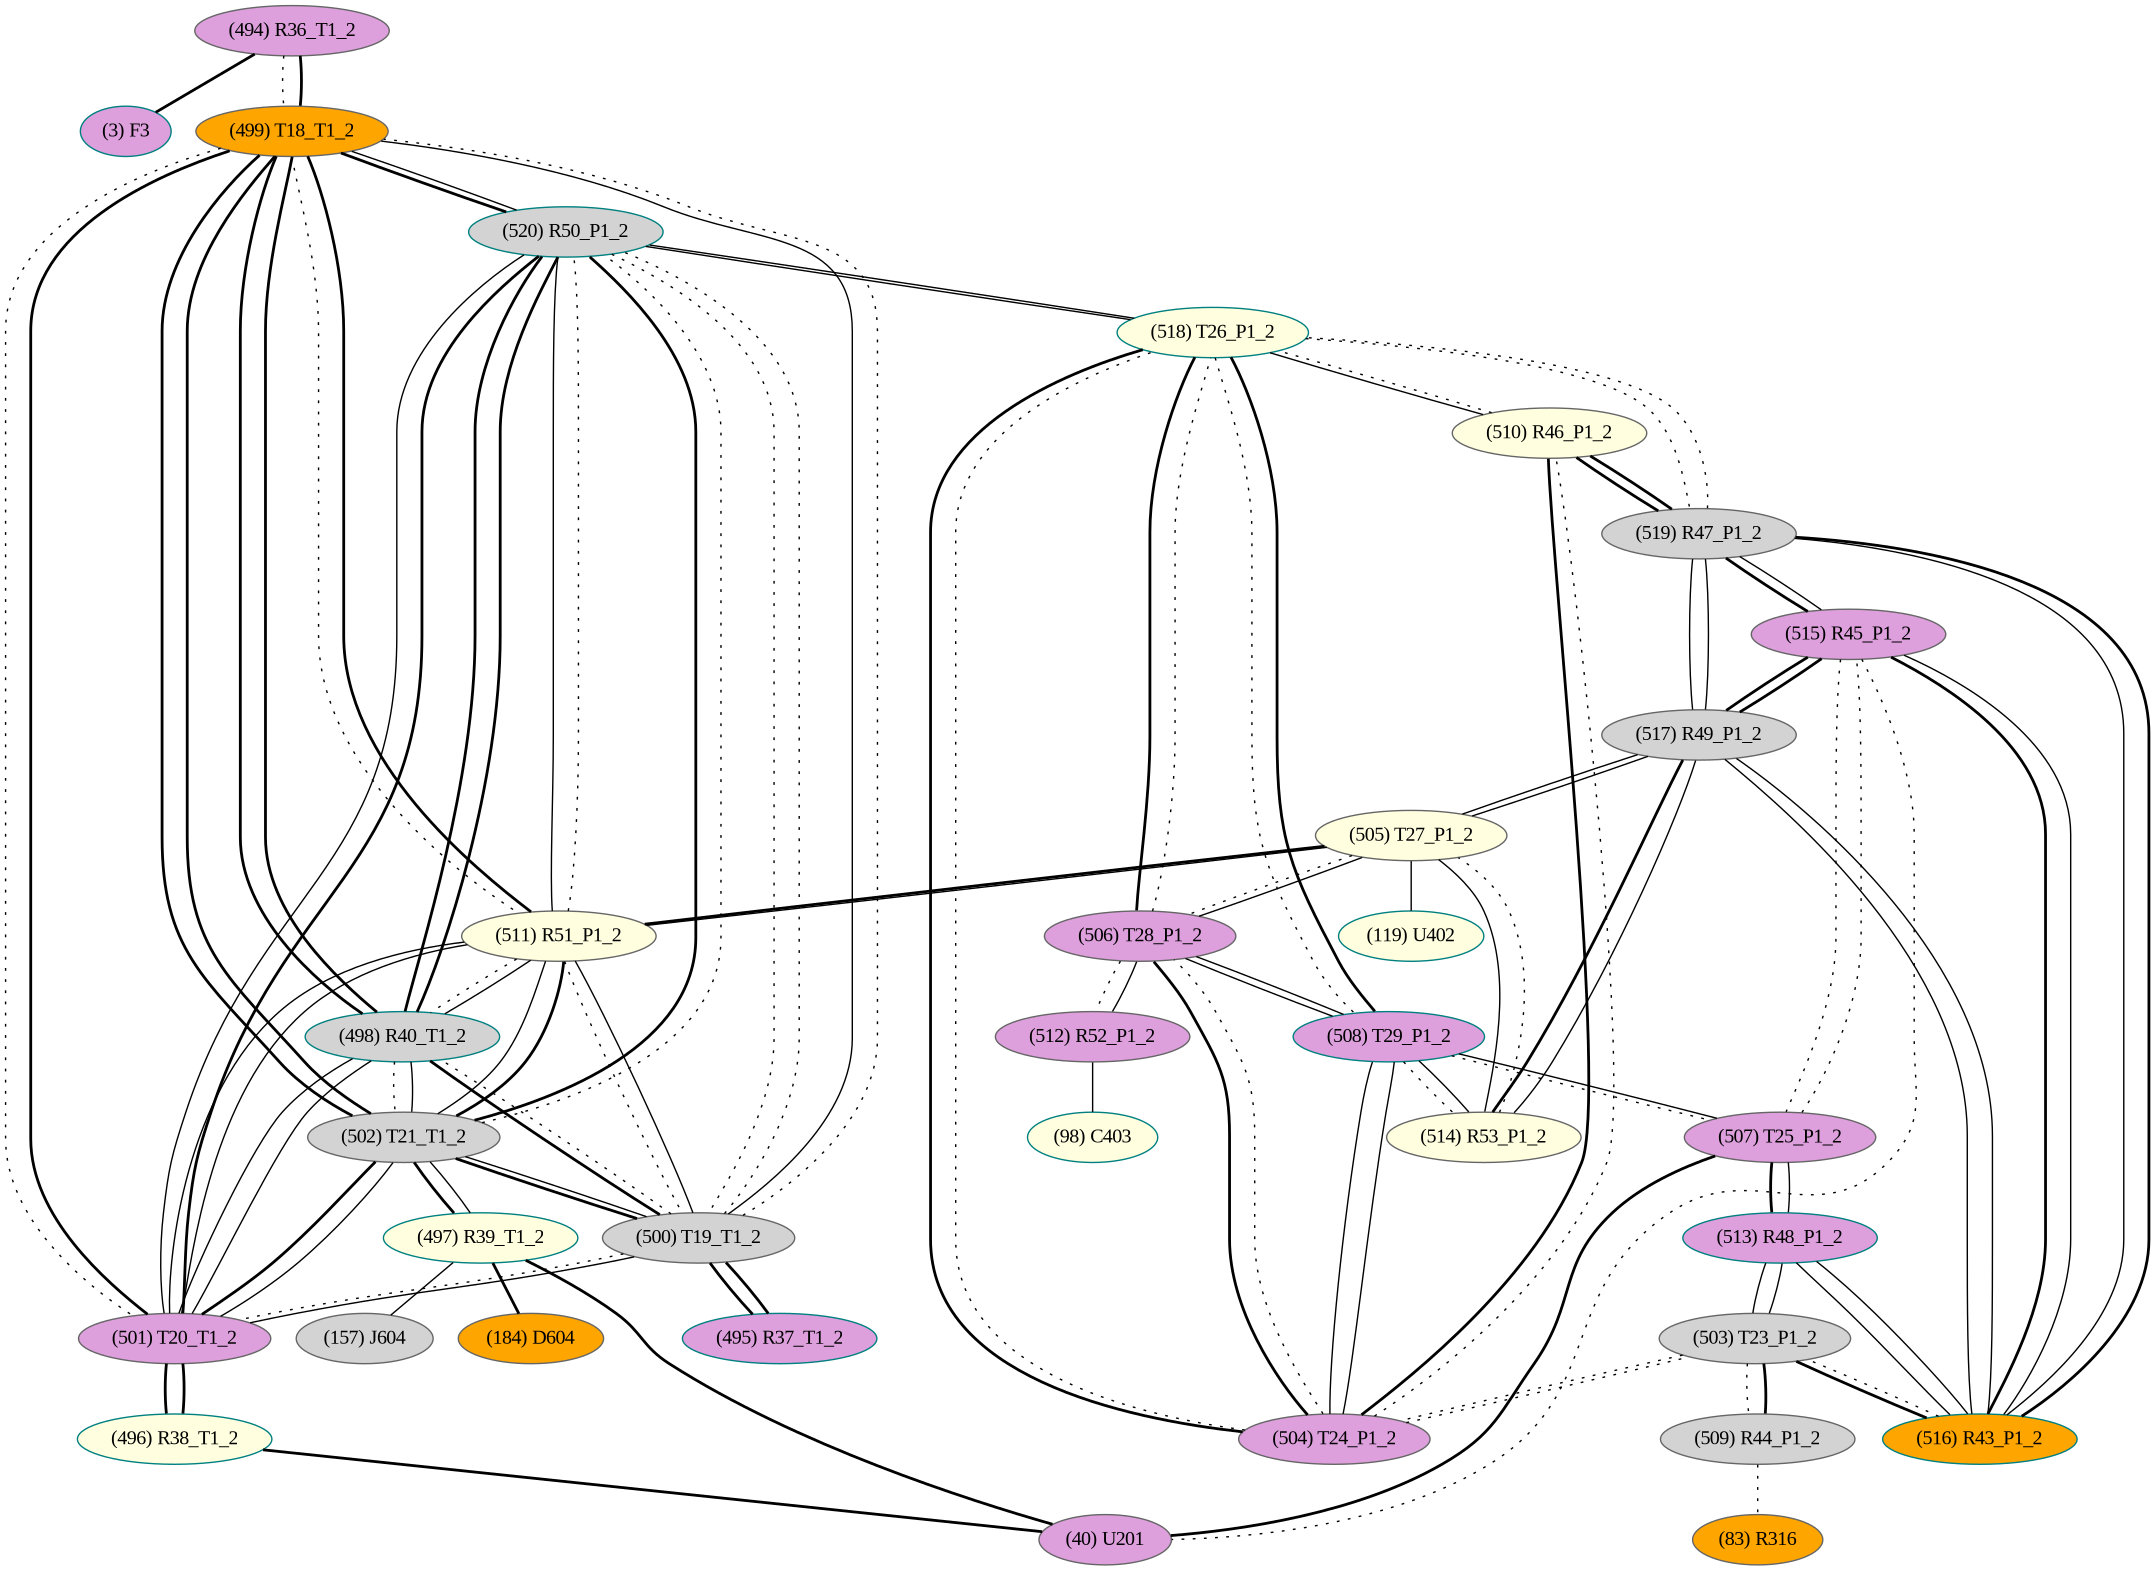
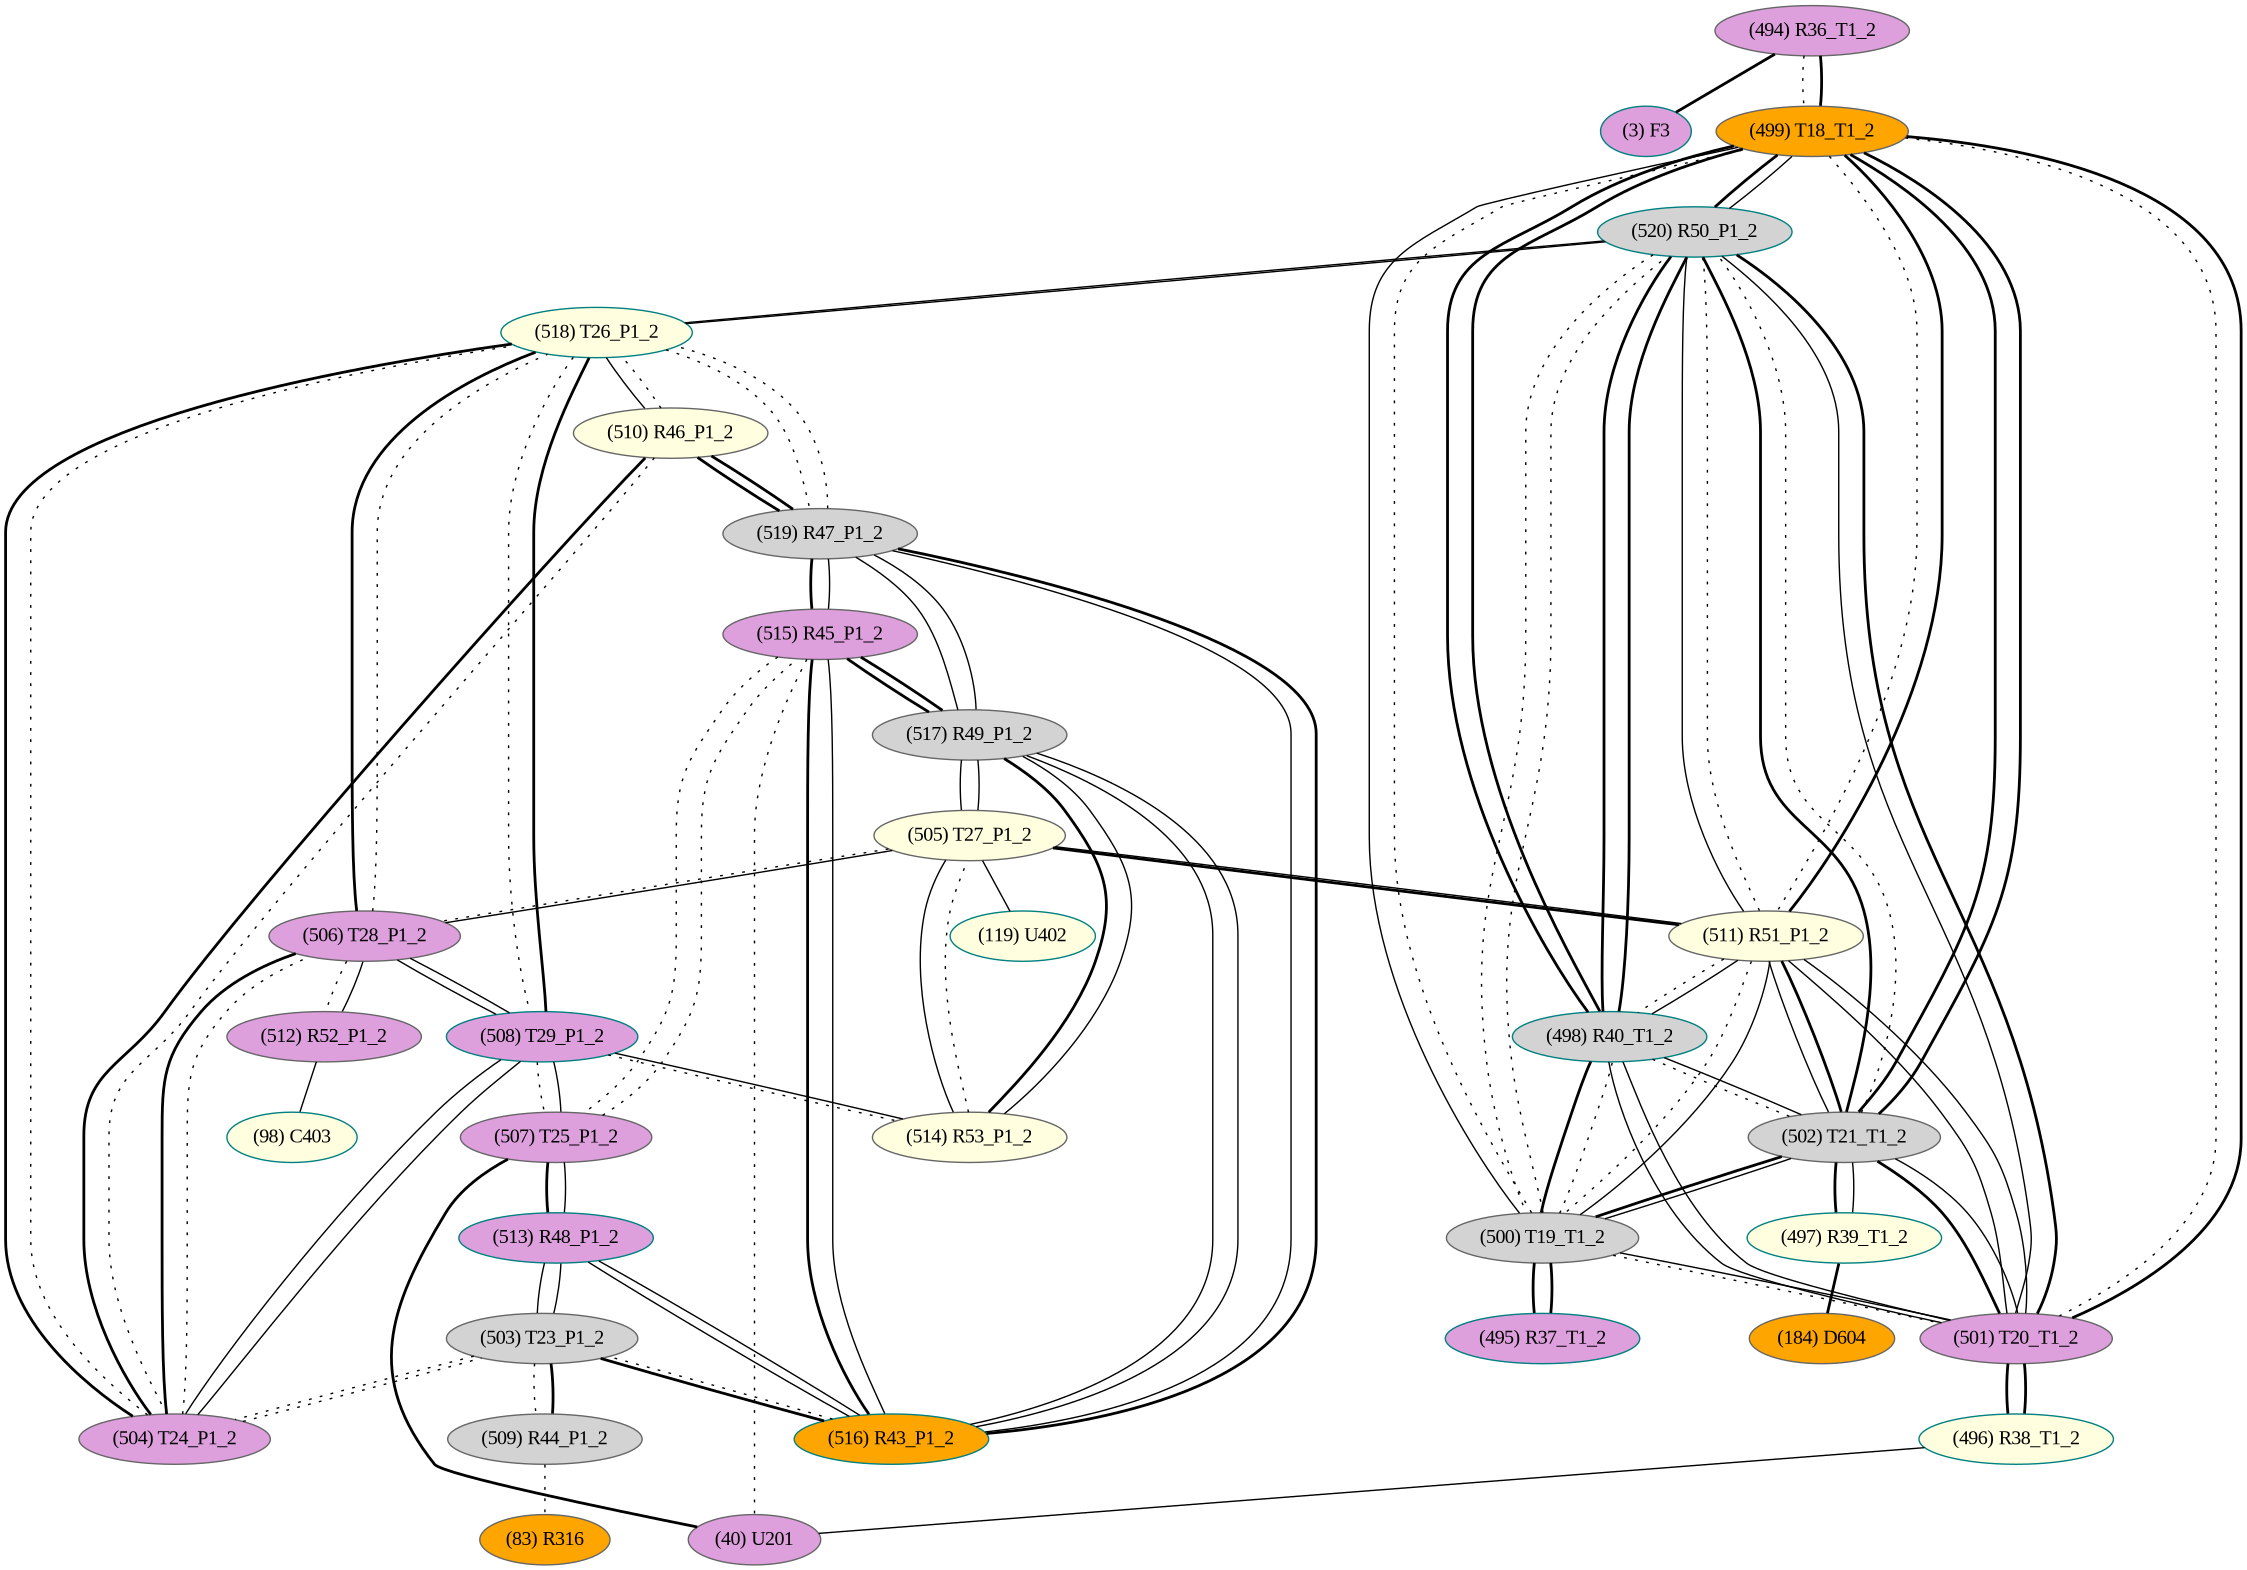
node "(157) J604": removed
edge "(497) R39_T1_2" -- "(40) U201": removed
edge "(496) R38_T1_2" -- "(40) U201": style bold -> solid
